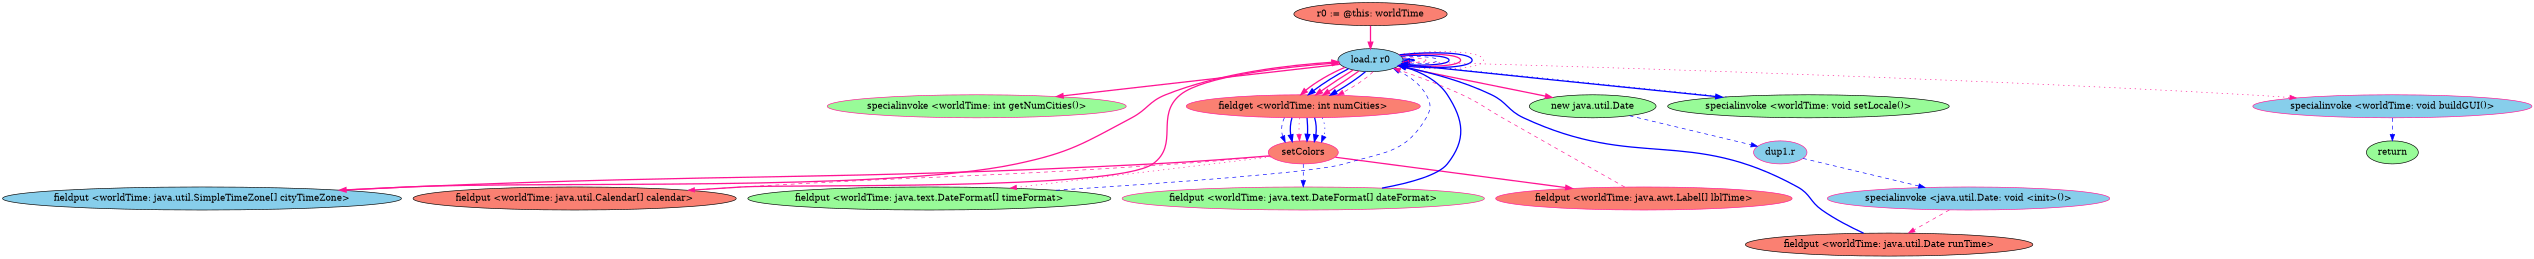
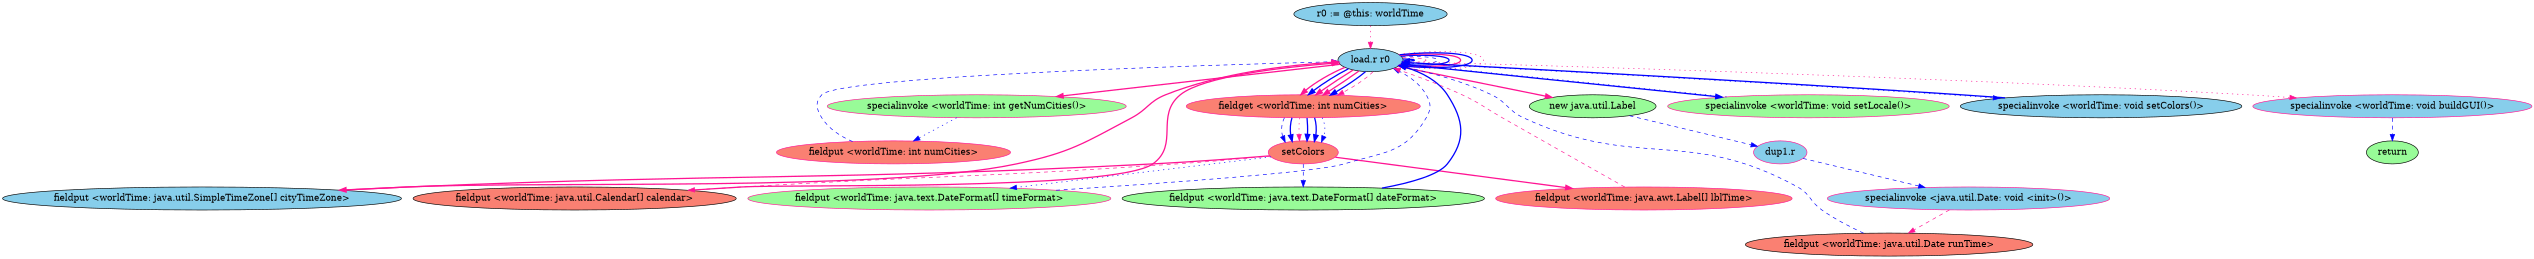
node "r0 := @this: worldTime": fillcolor salmon -> skyblue
edge "r0 := @this: worldTime" -> "load.r r0": style bold -> dotted
node "new java.util.Date": label "new java.util.Date" -> "new java.util.Label"
node "specialinvoke <worldTime: void setLocale()>": color black -> deeppink
node "specialinvoke <worldTime: void setColors()>": added
edge "fieldput <worldTime: java.util.Date runTime>" -> "load.r r0": style bold -> dashed
node "fieldput <worldTime: int numCities>": added
edge "setColors" -> "fieldput <worldTime: java.text.DateFormat[] timeFormat>": color deeppink -> blue
node "fieldput <worldTime: java.text.DateFormat[] timeFormat>": color black -> deeppink
node "fieldput <worldTime: java.text.DateFormat[] dateFormat>": color deeppink -> black
